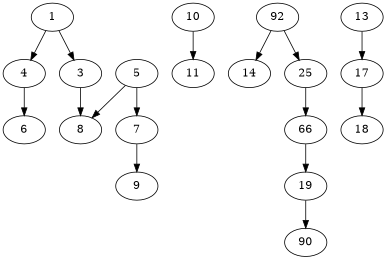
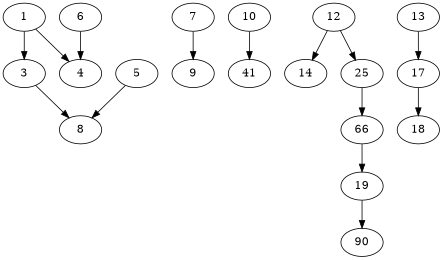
node "92": label "92" -> "12"
node "11": label "11" -> "41"
edge "4" -> "6": reversed
edge "5" -> "7": removed
